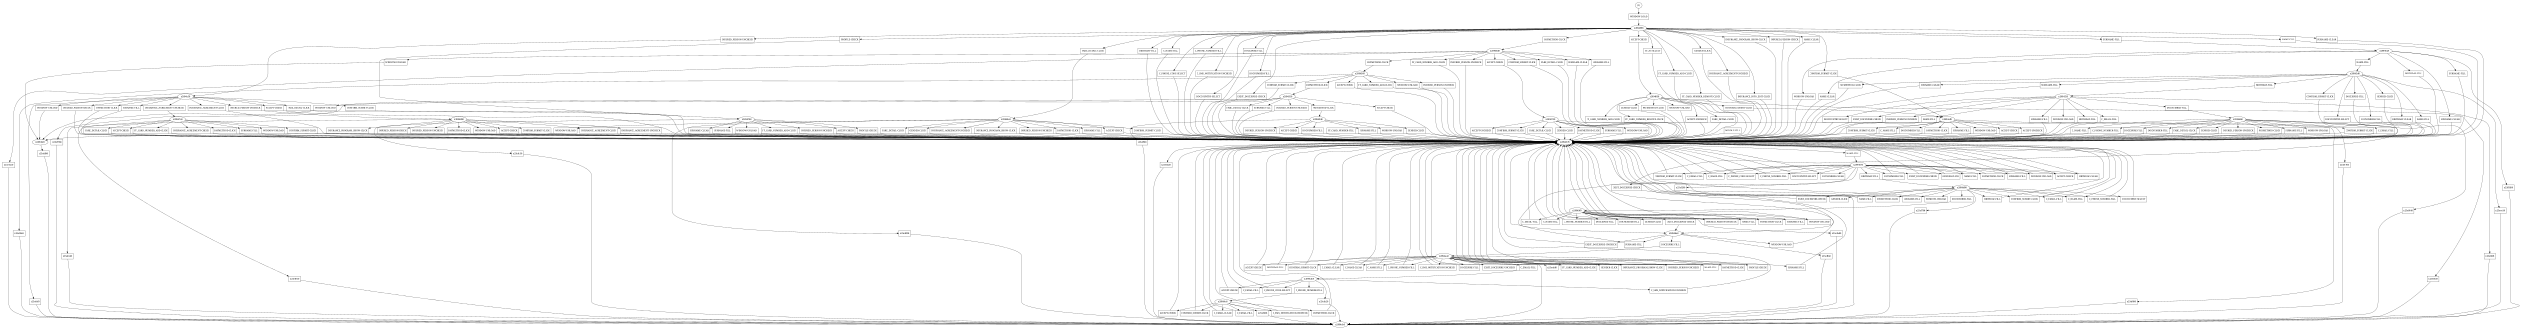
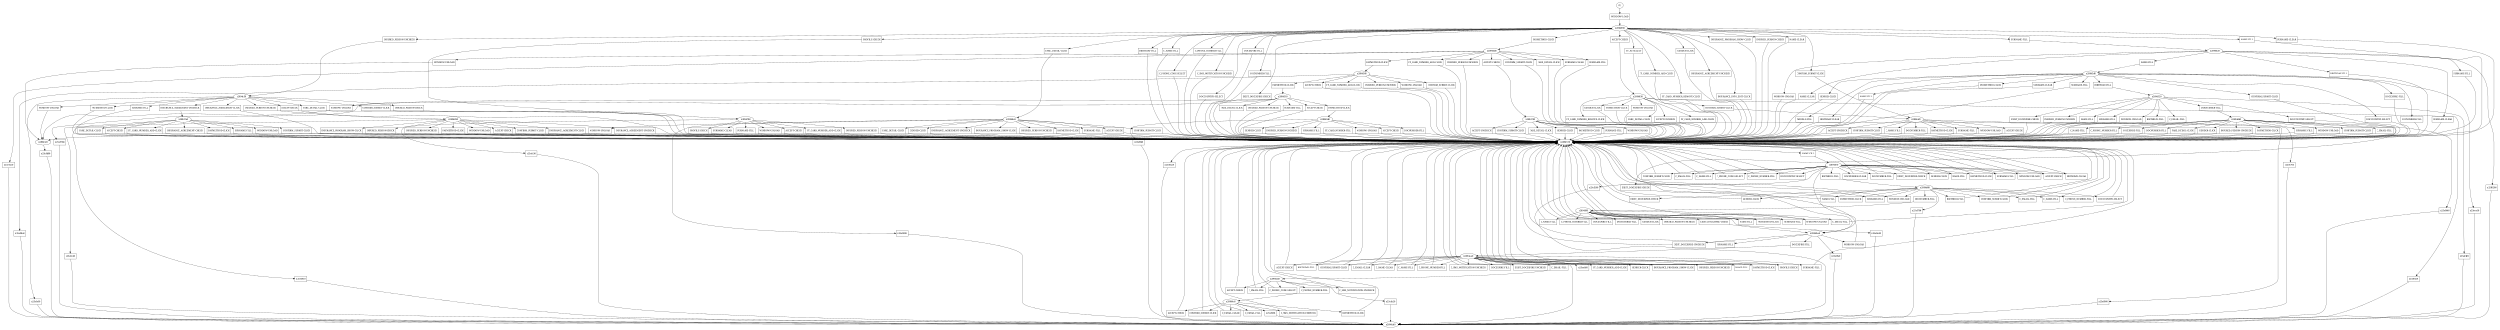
edge "x28945d0" -> "MIDDLE-FILL": added
